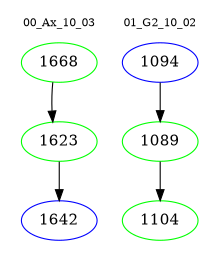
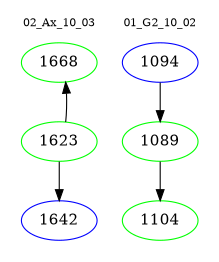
cluster "00_Ax_10_03": label "00_Ax_10_03" -> "02_Ax_10_03"
edge "1668" -> "1623": reversed
